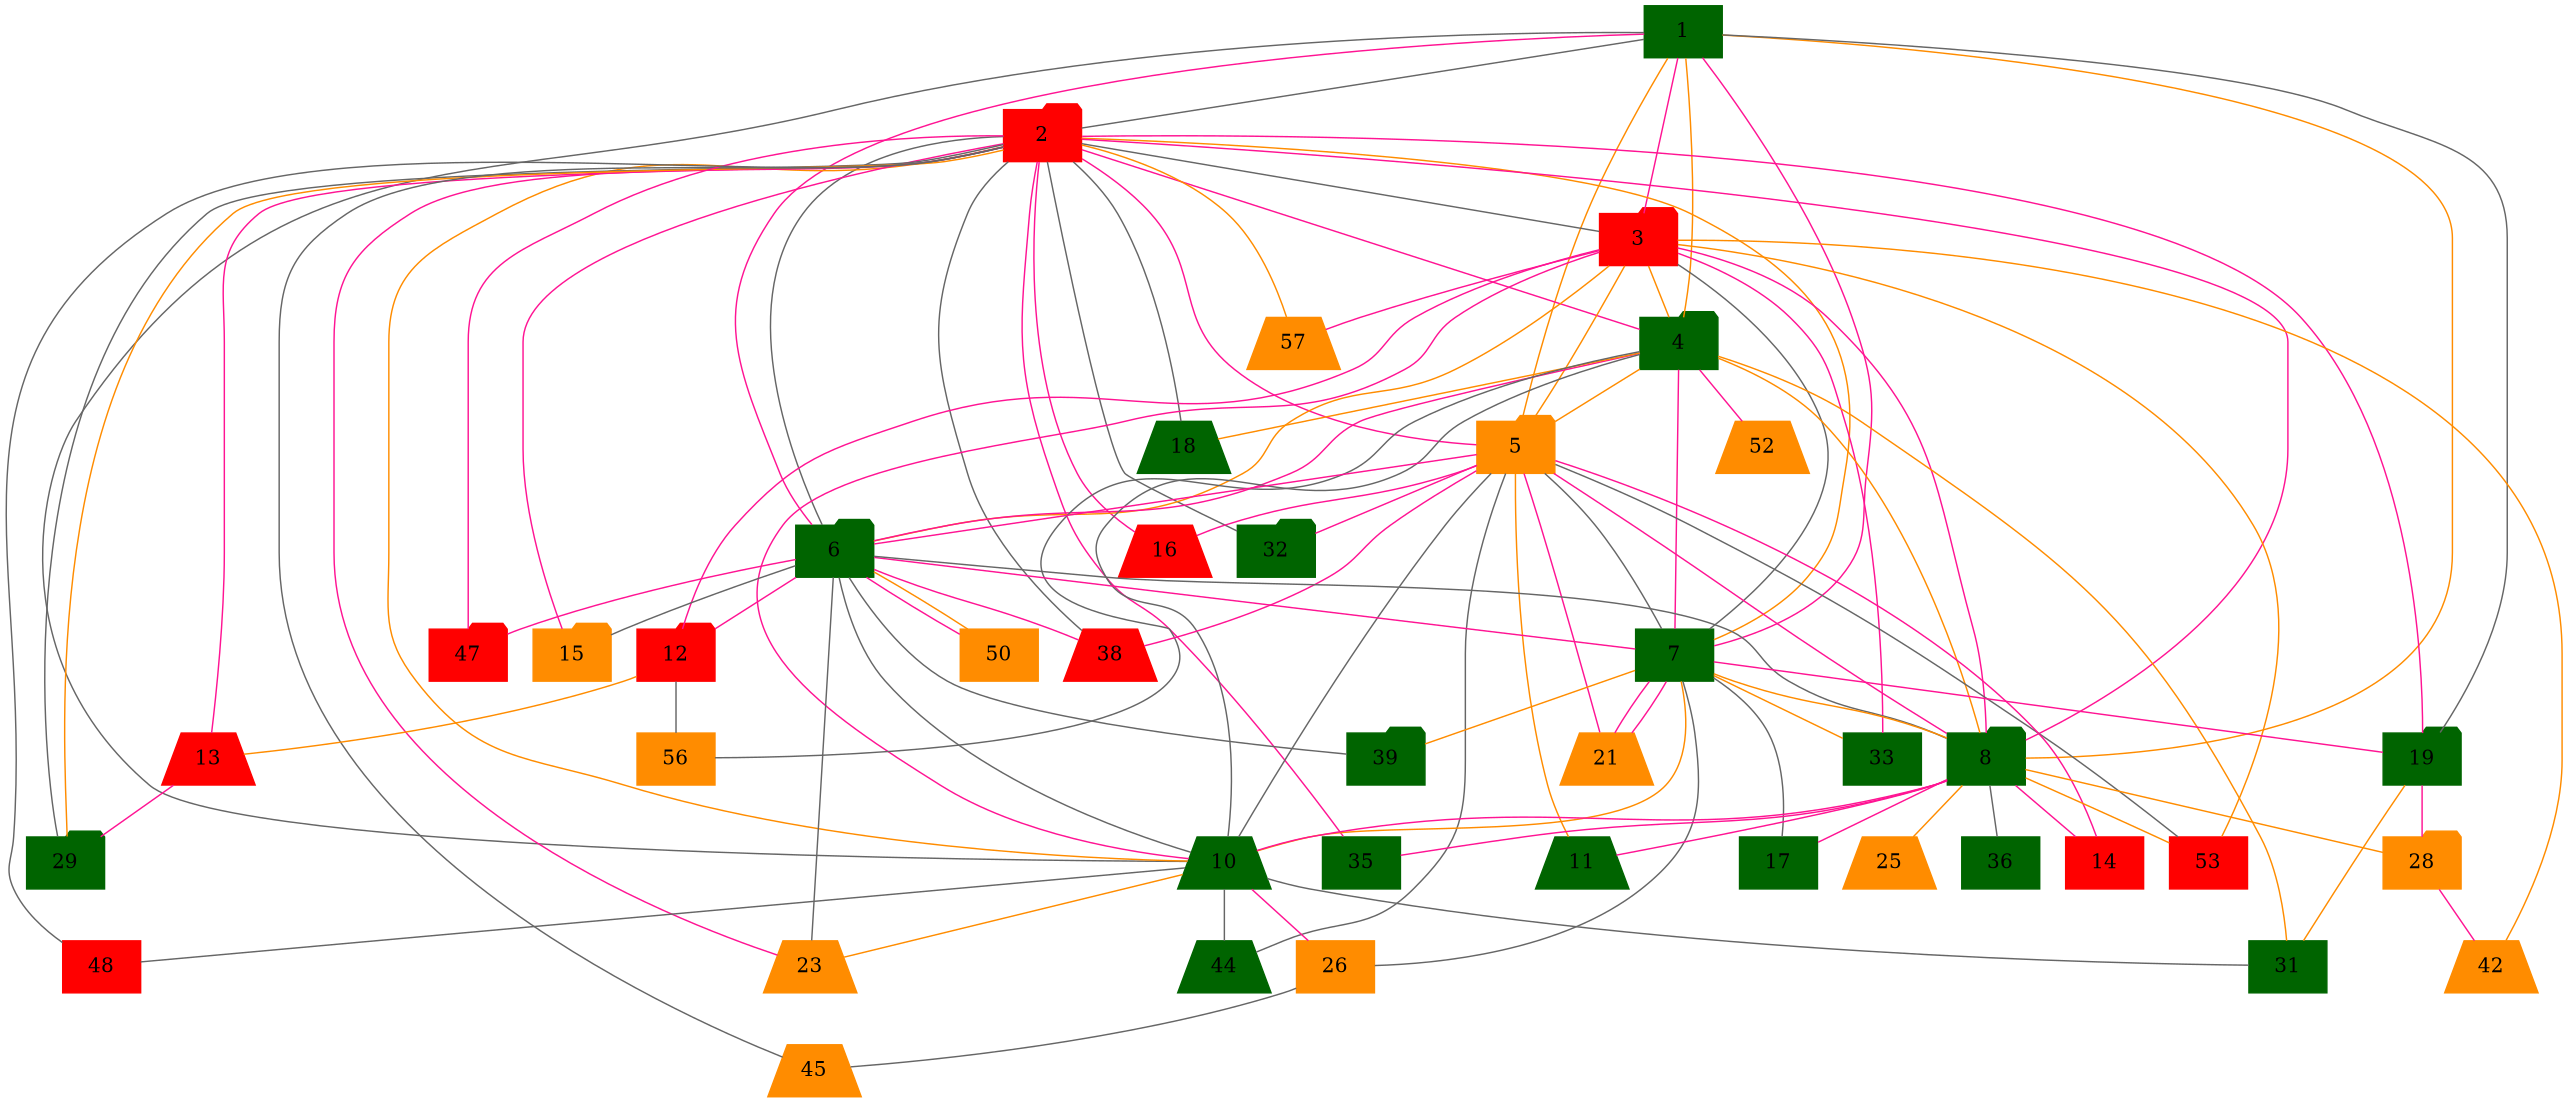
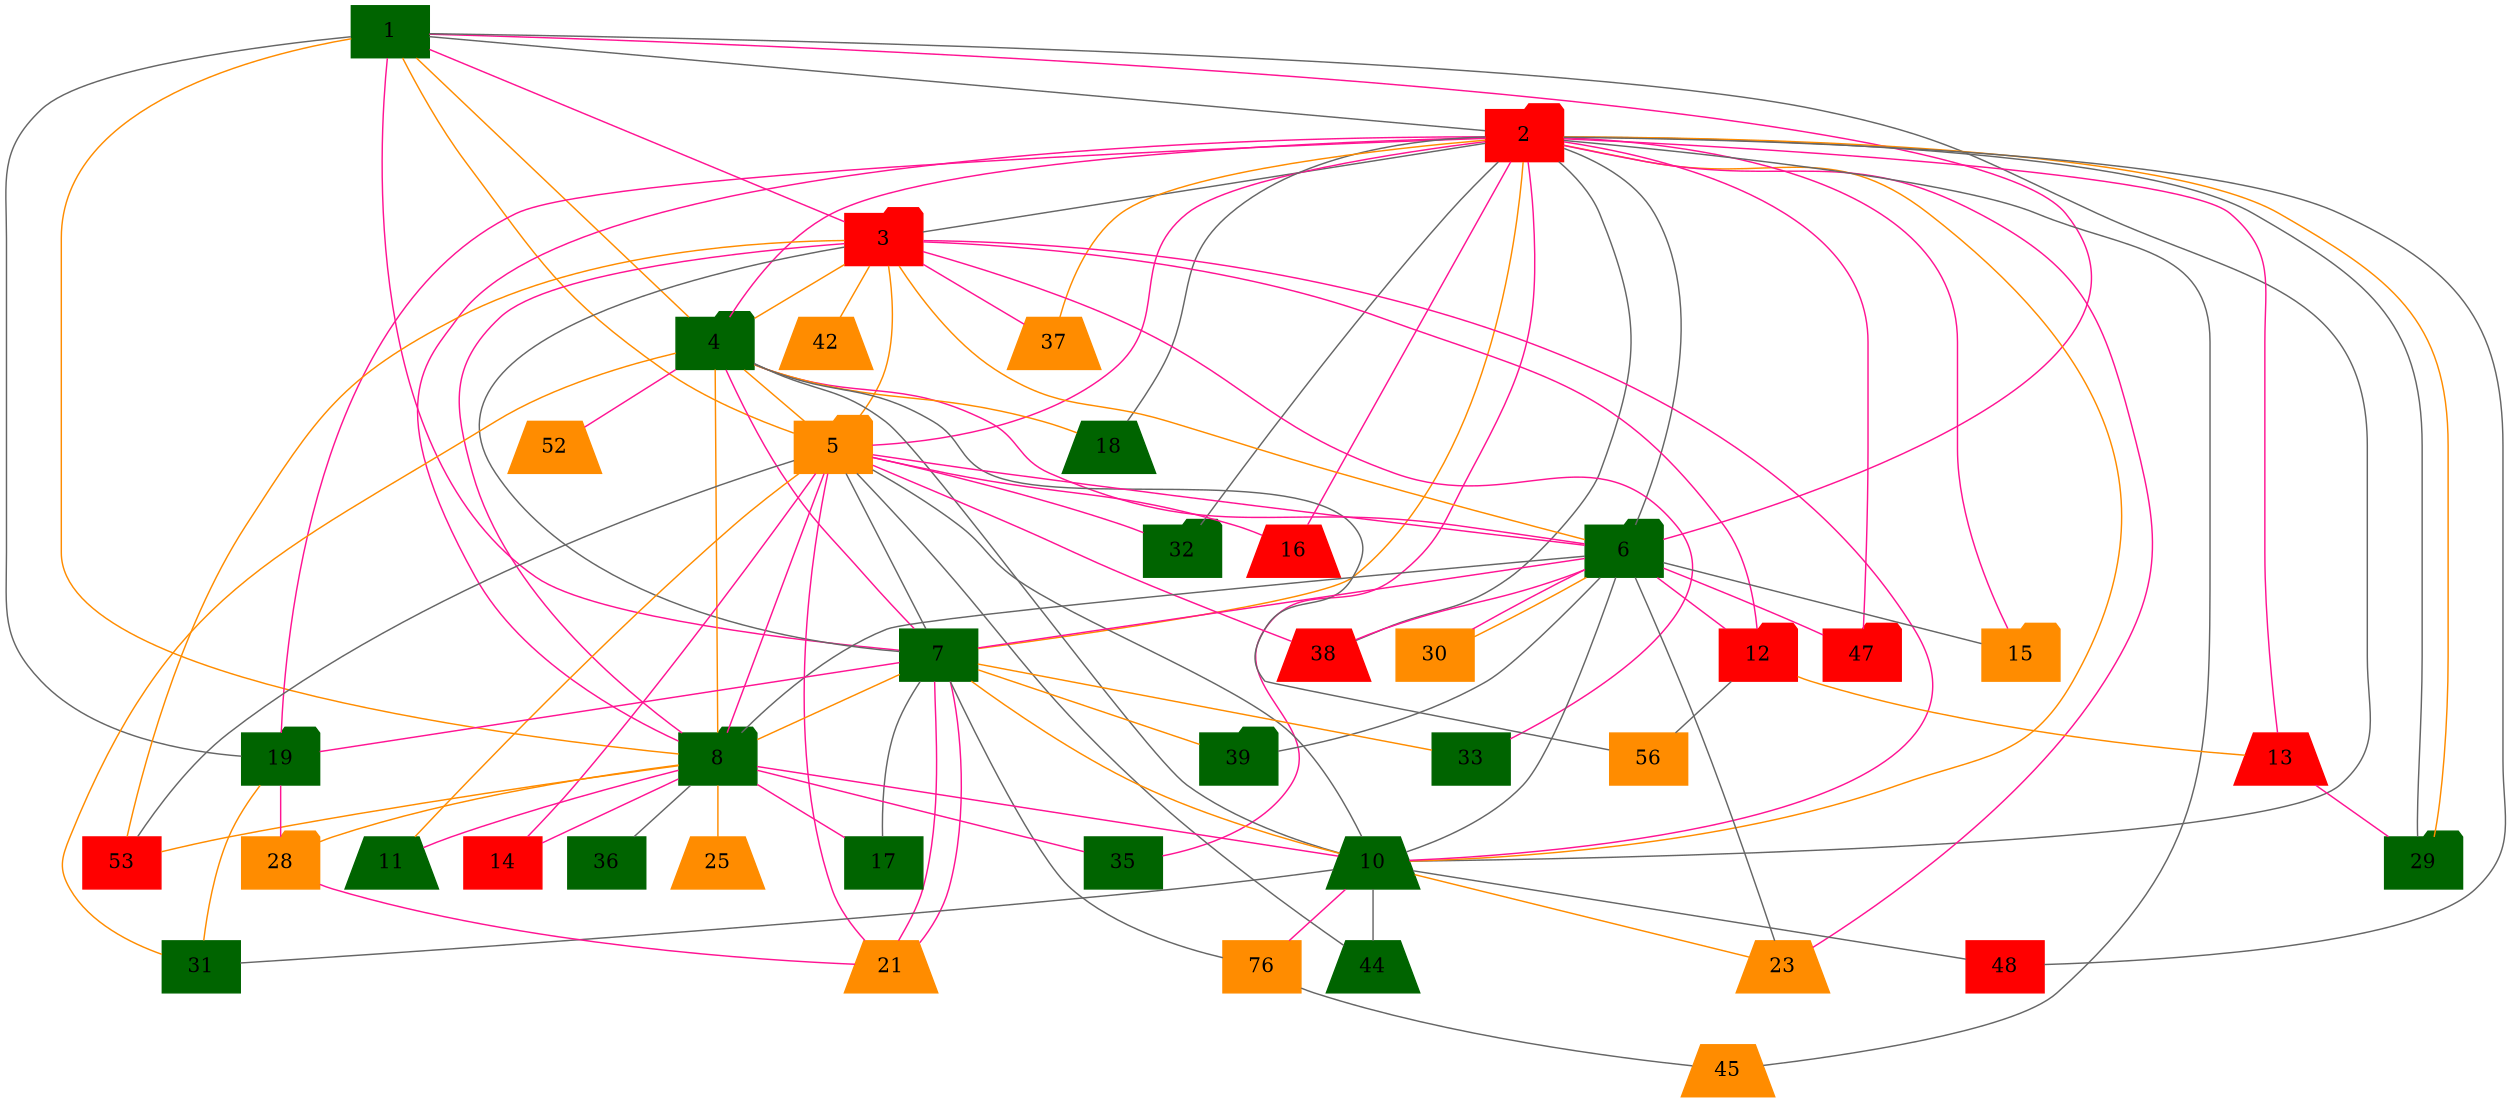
node "57": label "57" -> "37"
node "50": label "50" -> "30"
edge "28" -- "42": now "28" -- "21"
node "26": label "26" -> "76"
